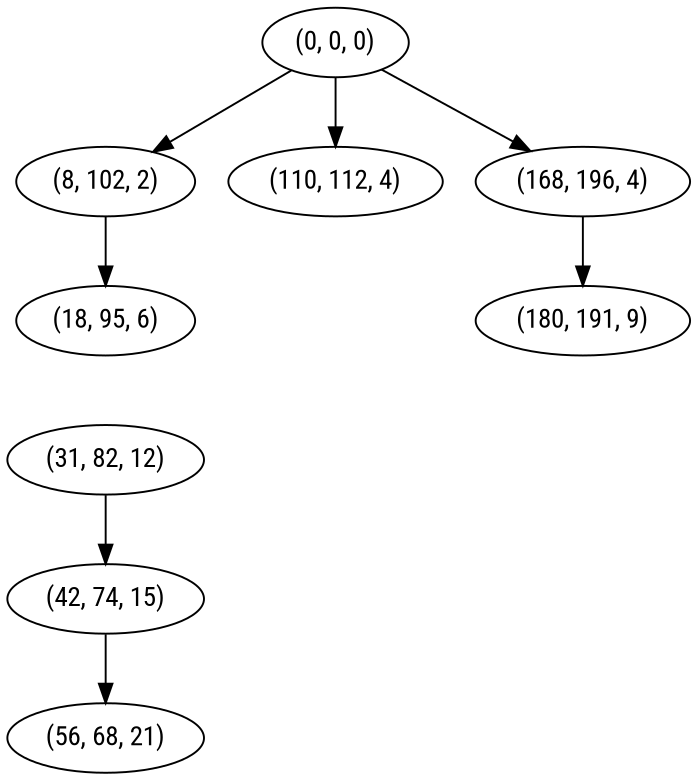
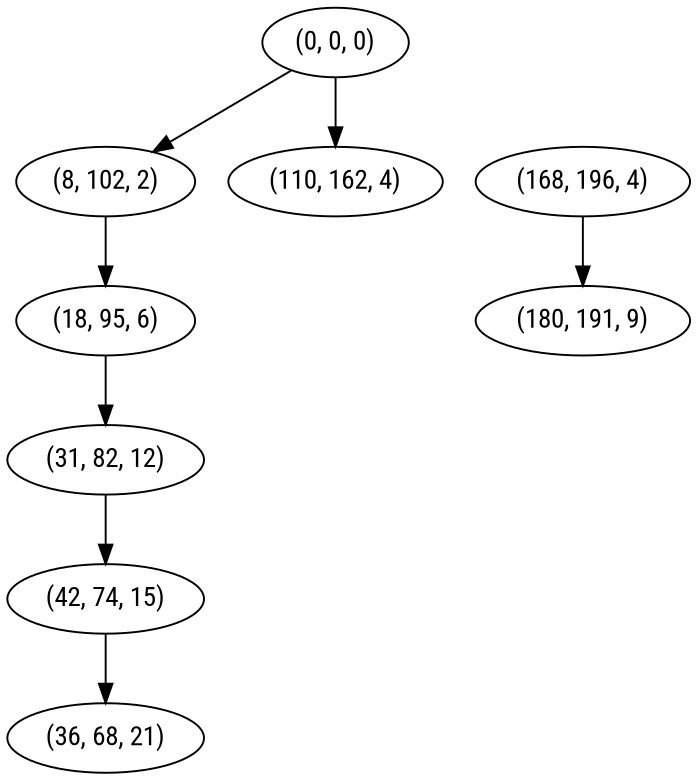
edge "(0, 0, 0)" -> "(168, 196, 4)": removed
node "(110, 112, 4)": label "(110, 112, 4)" -> "(110, 162, 4)"
edge "(18, 95, 6)" -> "(31, 82, 12)": added
node "(56, 68, 21)": label "(56, 68, 21)" -> "(36, 68, 21)"
